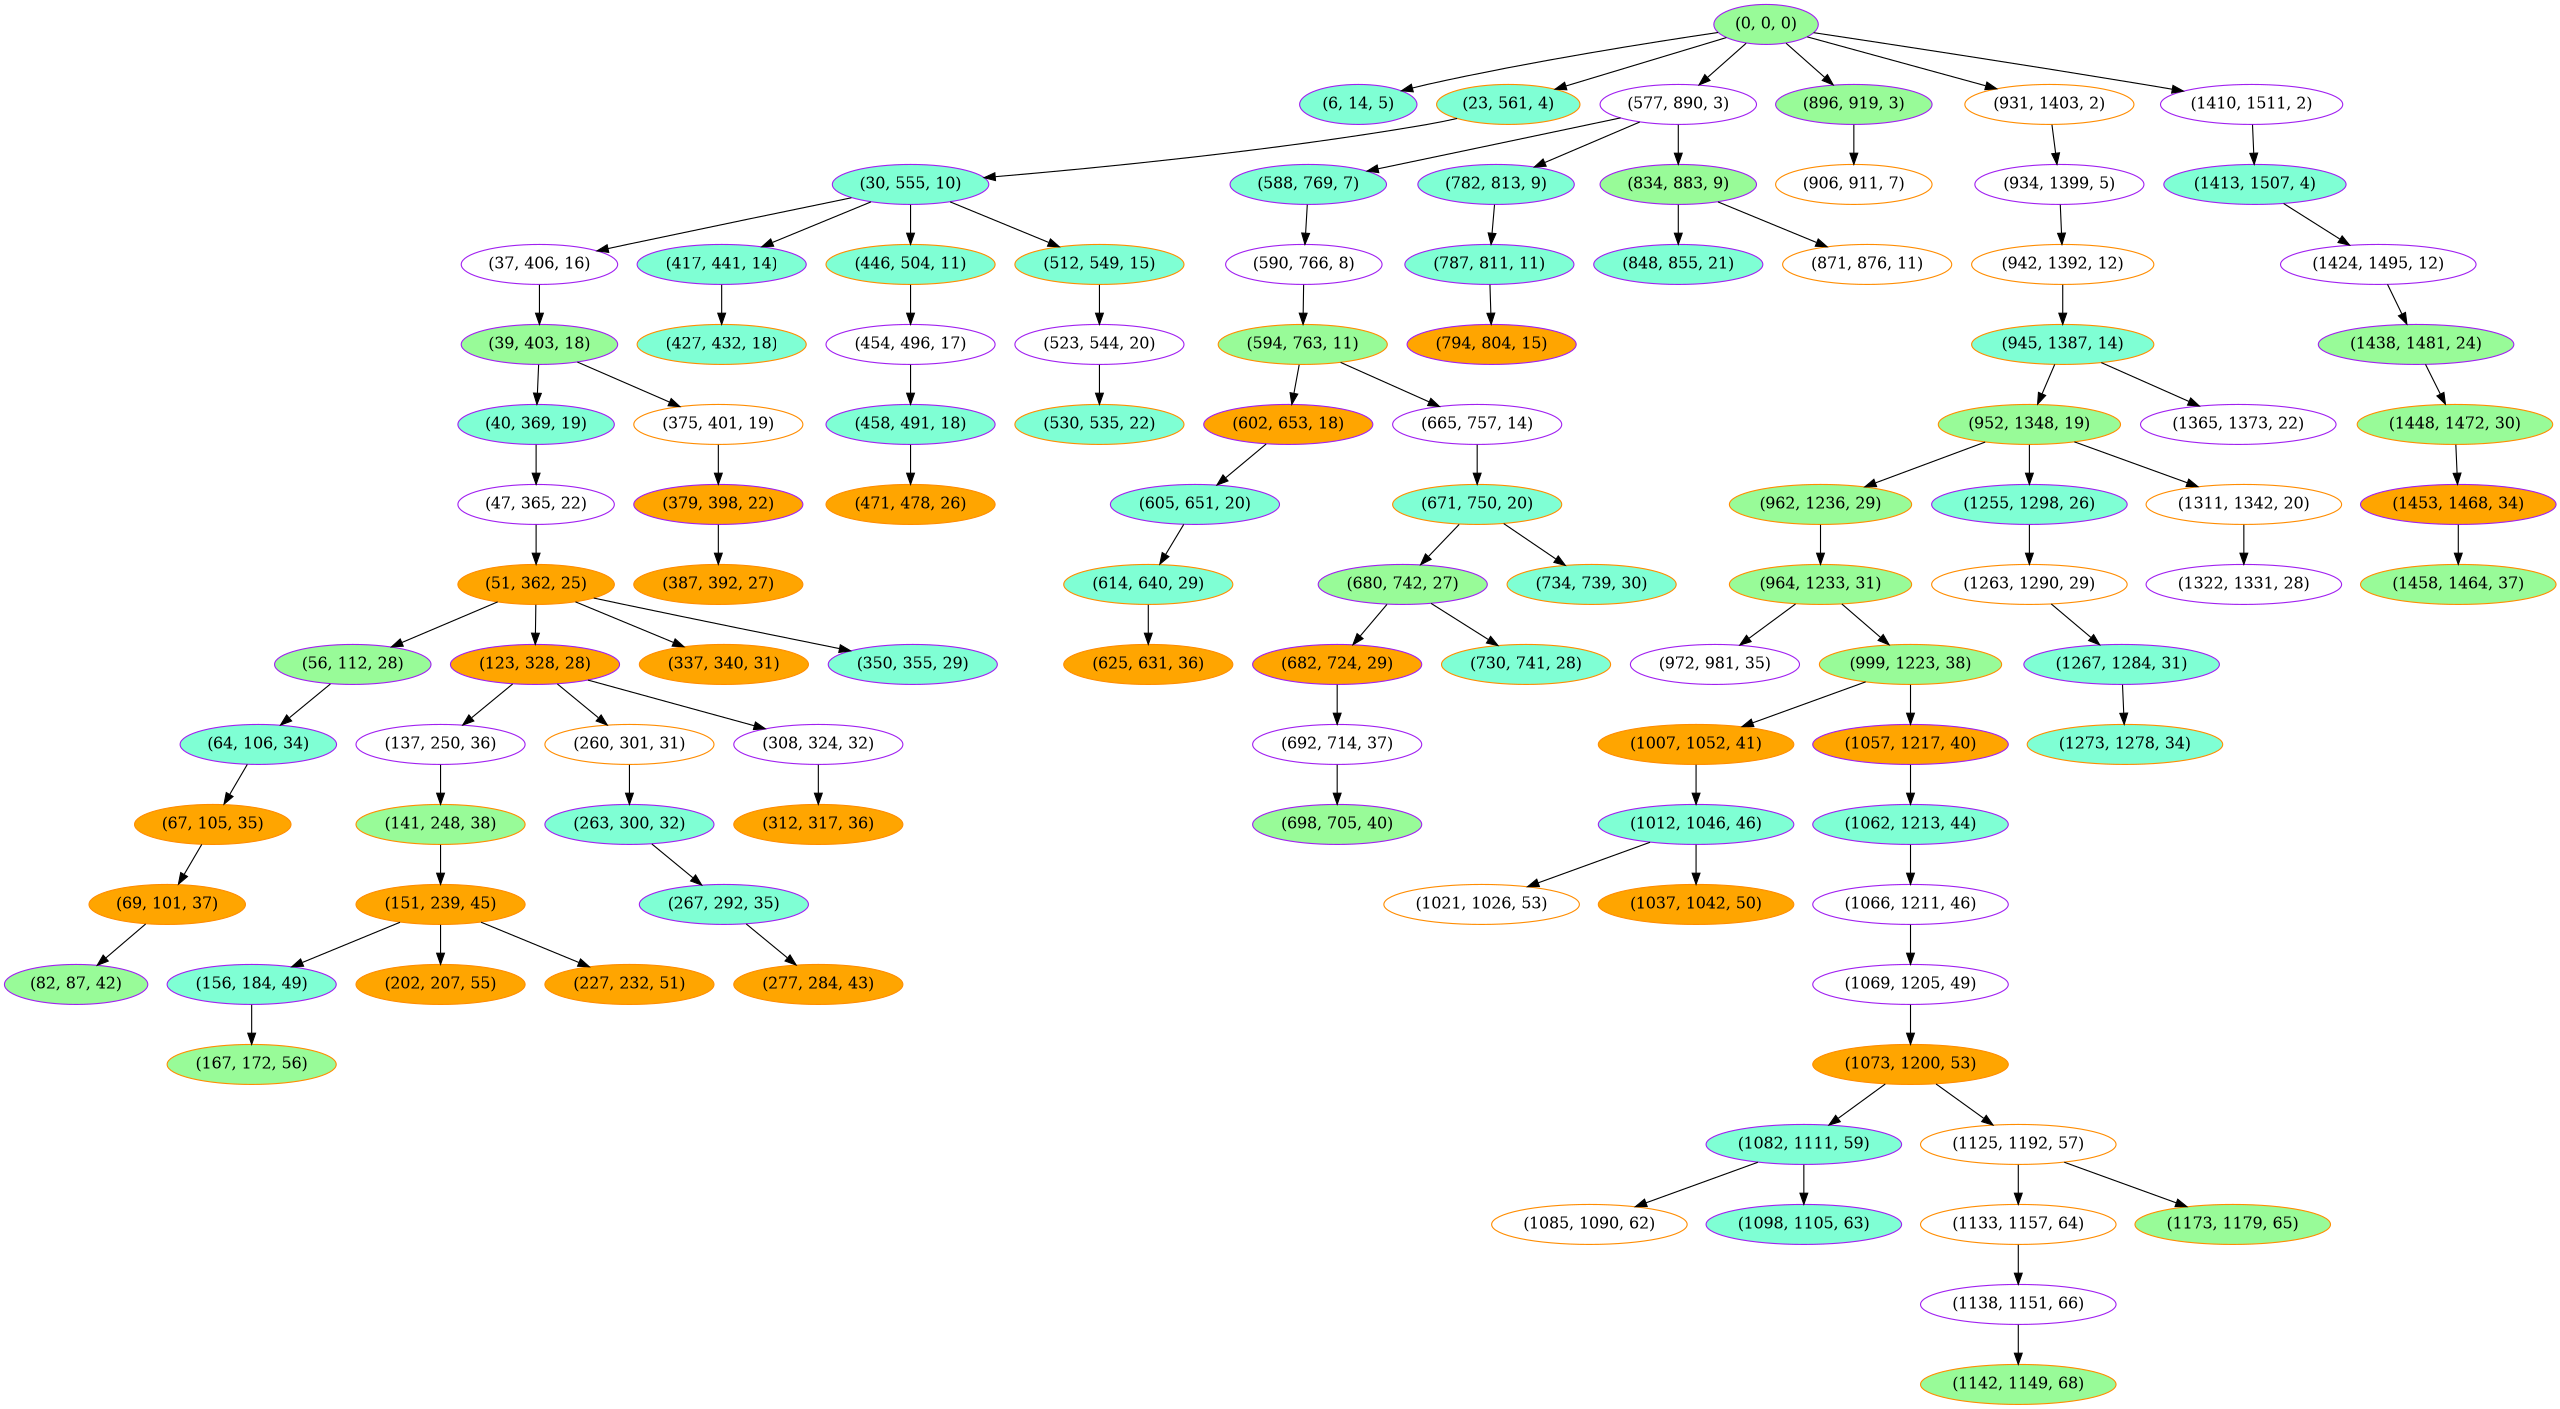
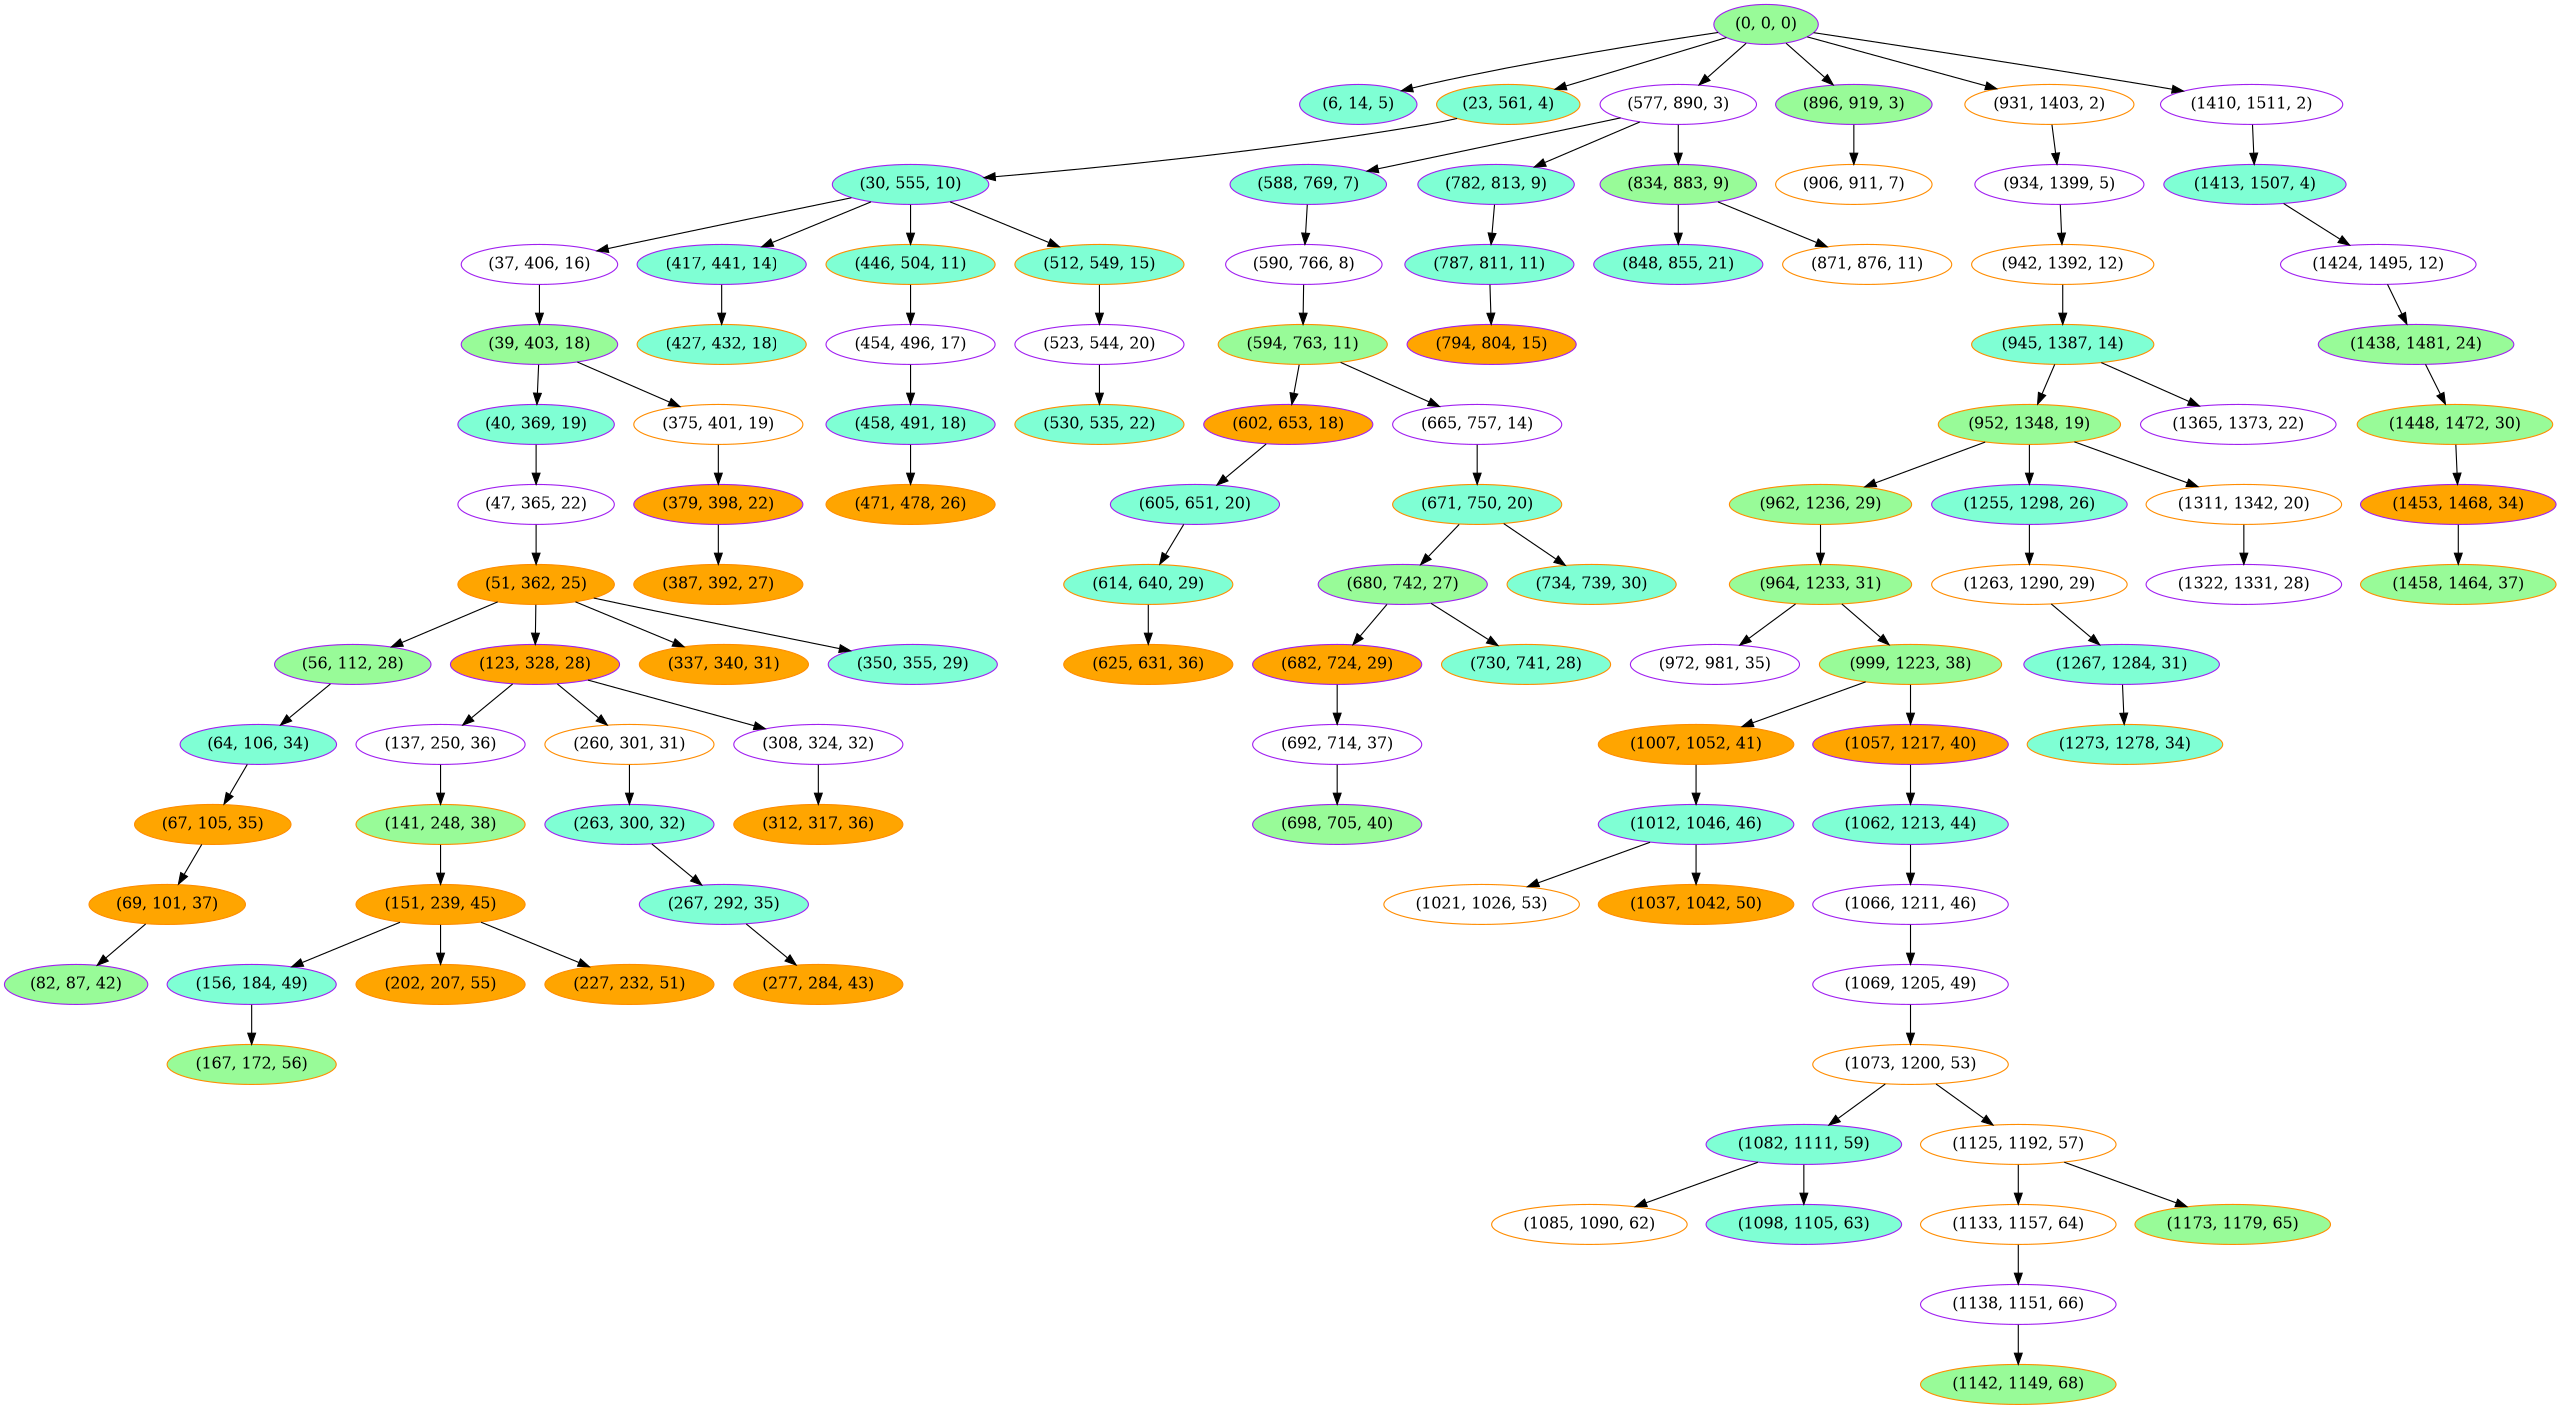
node "(1073, 1200, 53)": fillcolor orange -> white
